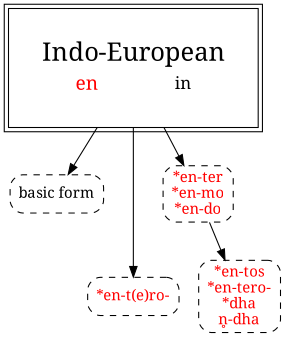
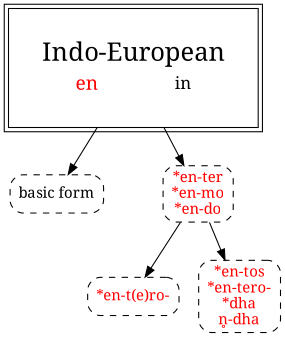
edge "Indo-European" -> "*en-t(e)ro-": now "*en-ter" -> "*en-t(e)ro-"
